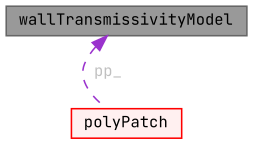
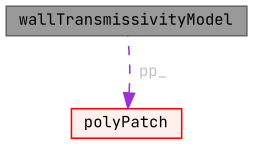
edge "polyPatch" -> "wallTransmissivityModel": reversed
